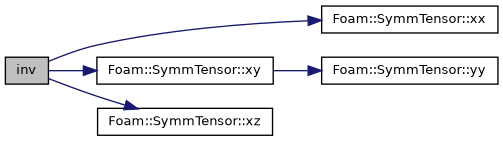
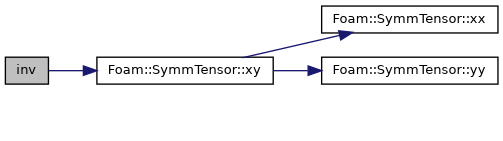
edge "inv" -> "Foam::SymmTensor::xx": now "Foam::SymmTensor::xy" -> "Foam::SymmTensor::xx"
node "Foam::SymmTensor::xz": removed
